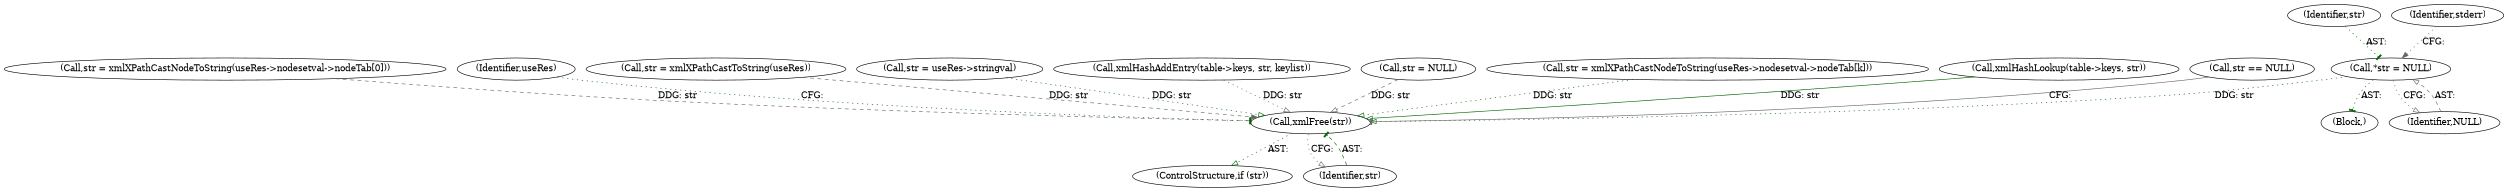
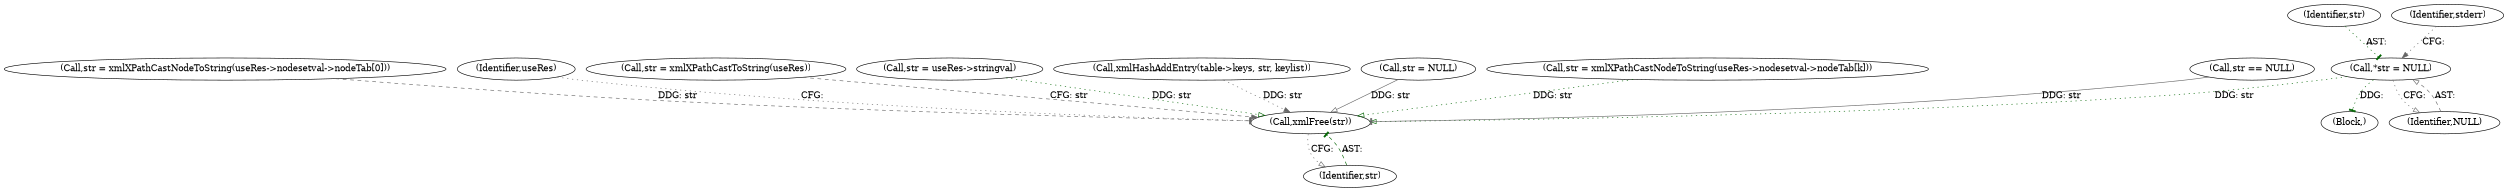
node "(Call,xmlHashLookup(table->keys, str))": removed
edge "(Call,str = NULL)" -> "(Call,xmlFree(str))": style dashed -> solid
edge "(Call,xmlHashAddEntry(table->keys, str, keylist))" -> "(Call,xmlFree(str))": arrowhead onormal -> normal
edge "(Call,str = xmlXPathCastToString(useRes))" -> "(Call,xmlFree(str))": label "DDG: str" -> "CFG: str"
edge "(Call,str == NULL)" -> "(Call,xmlFree(str))": label "CFG: " -> "DDG: str"
edge "(Call,*str = NULL)" -> "(Block,)": label "AST: " -> "DDG: "
edge "(Identifier,useRes)" -> "(Call,xmlFree(str))": color darkgreen -> gray40
node "(ControlStructure,if (str))": removed
